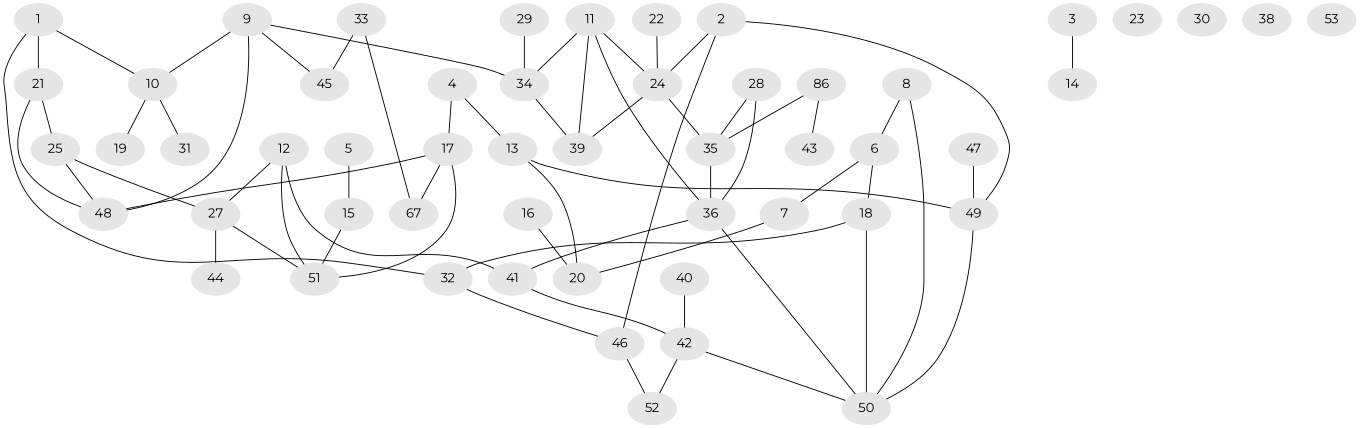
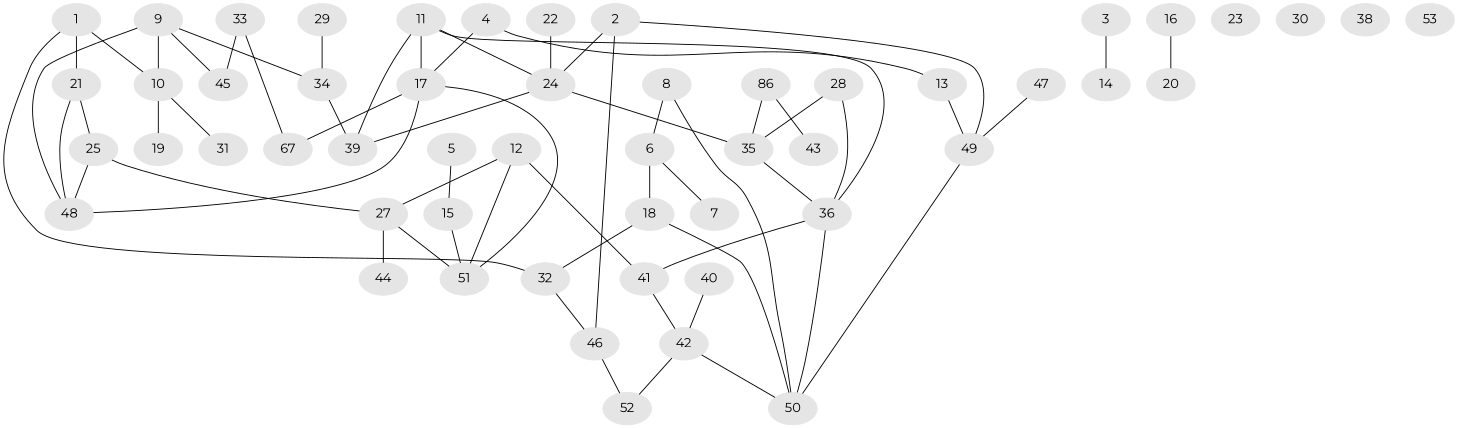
edge "11" -- "34": now "11" -- "17"
edge "13" -- "20": removed
edge "7" -- "20": removed
